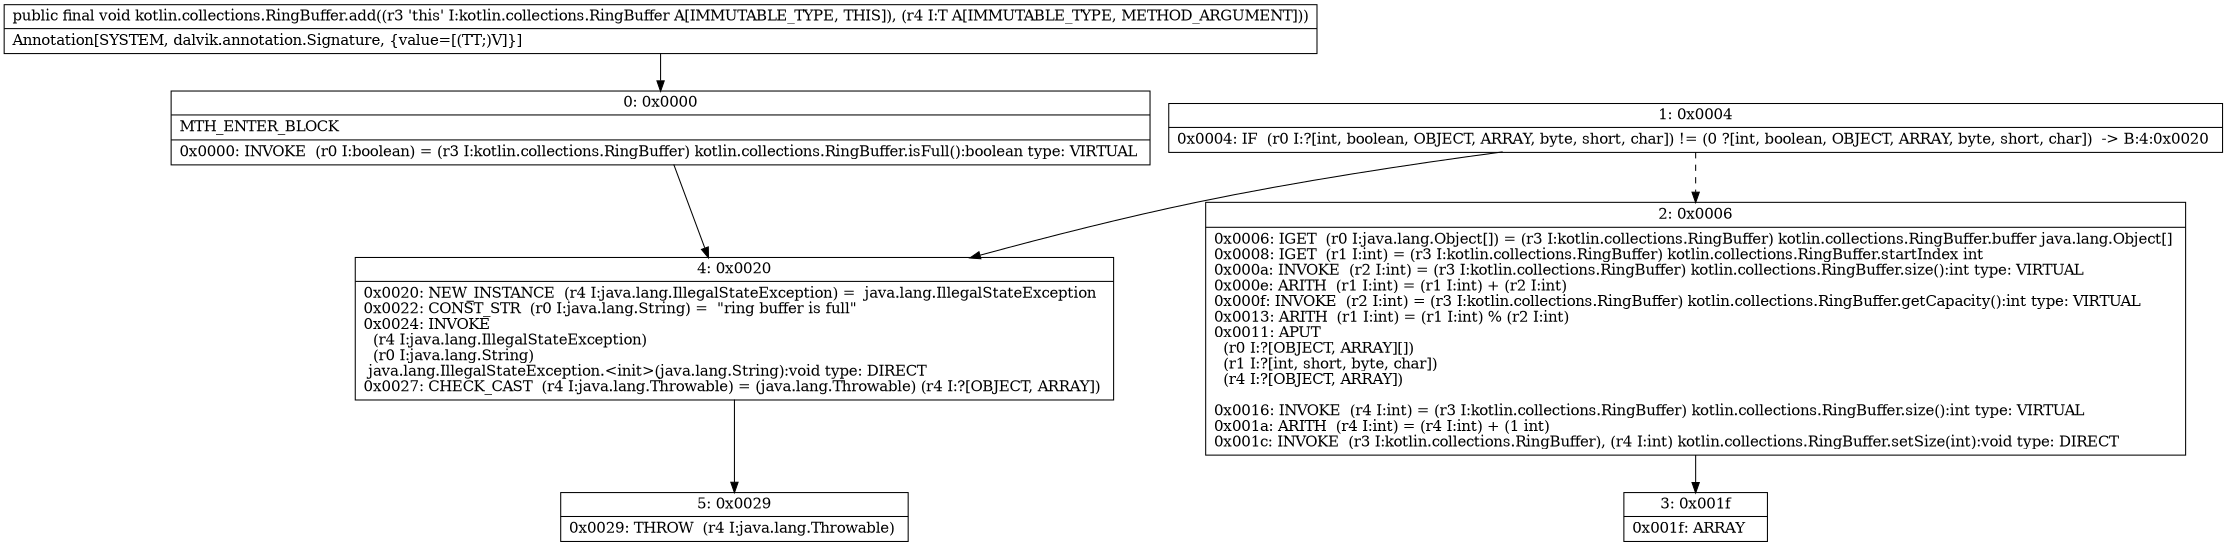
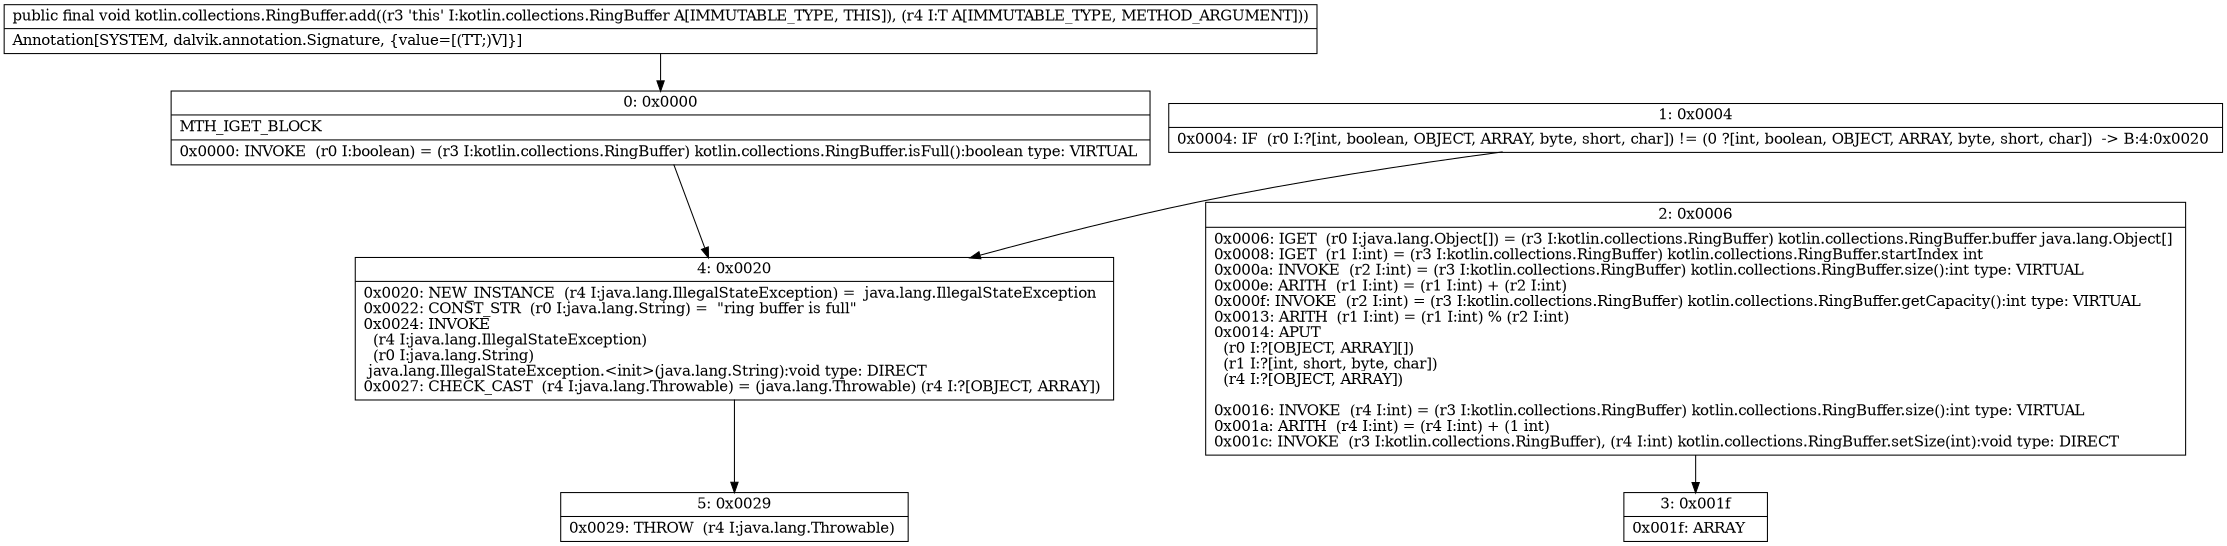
node "0: 0x0000": text "MTH_ENTER_BLOCK" -> "MTH_IGET_BLOCK"
edge "1: 0x0004" -> "2: 0x0006": removed
node "2: 0x0006": text "0x0011: APUT" -> "0x0014: APUT"
